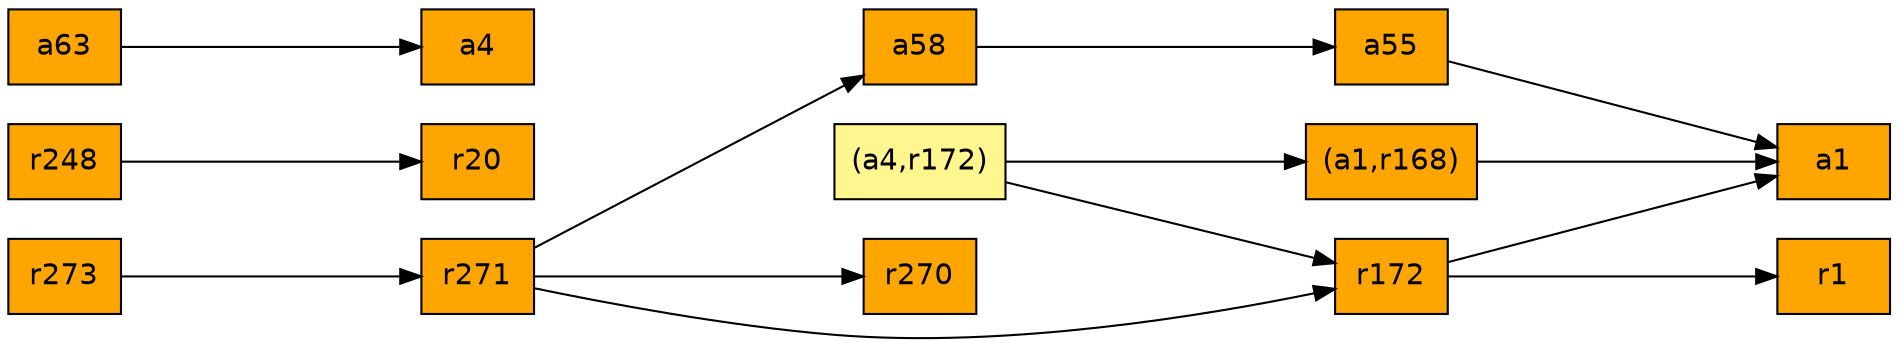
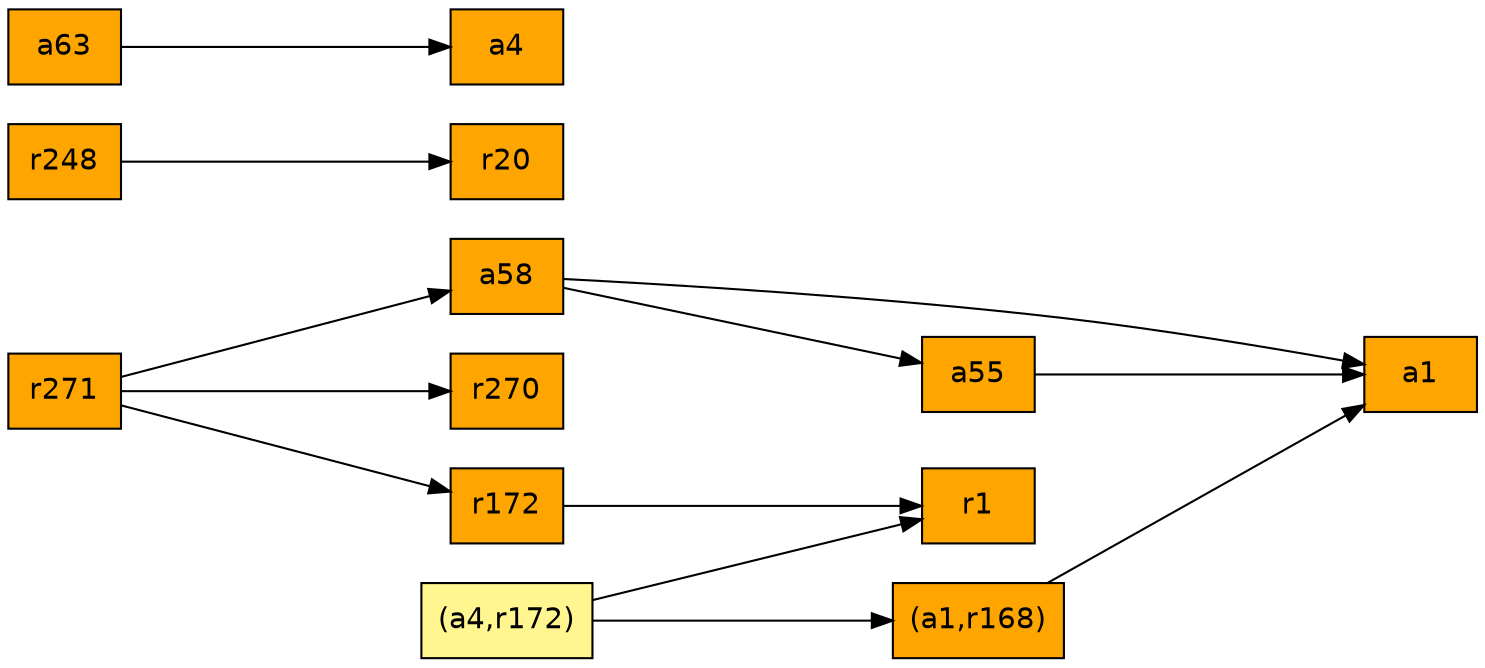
edge "(a4,r172)" -> "r172": now "(a4,r172)" -> "r1"
edge "r172" -> "a1": now "a58" -> "a1"
node "r273": removed
